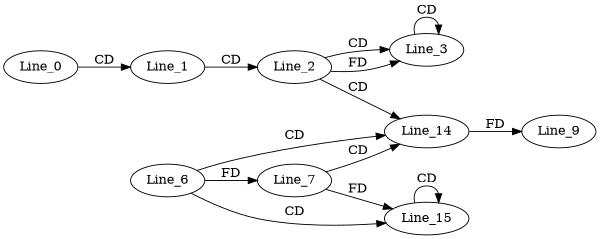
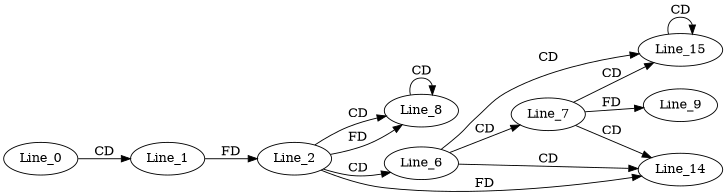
node "Line_3": label "Line_3" -> "Line_8"
edge "Line_1" -> "Line_2": label "CD" -> "FD"
edge "Line_2" -> "Line_14": label "CD" -> "FD"
edge "Line_14" -> "Line_9": now "Line_7" -> "Line_9"
edge "Line_6" -> "Line_7": label "FD" -> "CD"
edge "Line_2" -> "Line_6": added, label "CD"
edge "Line_7" -> "Line_15": label "FD" -> "CD"
